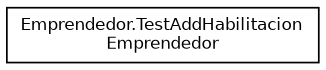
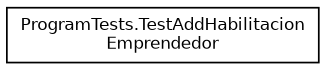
node "Emprendedor.TestAddHabilitacion Emprendedor": label "Emprendedor.TestAddHabilitacion Emprendedor" -> "ProgramTests.TestAddHabilitacion Emprendedor"
